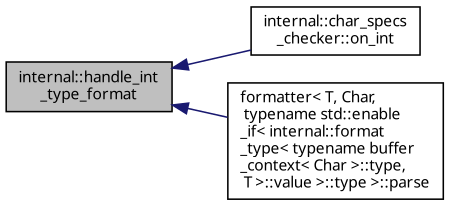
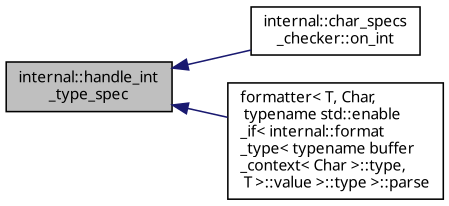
node "internal::handle_int _type_format": label "internal::handle_int _type_format" -> "internal::handle_int _type_spec"
